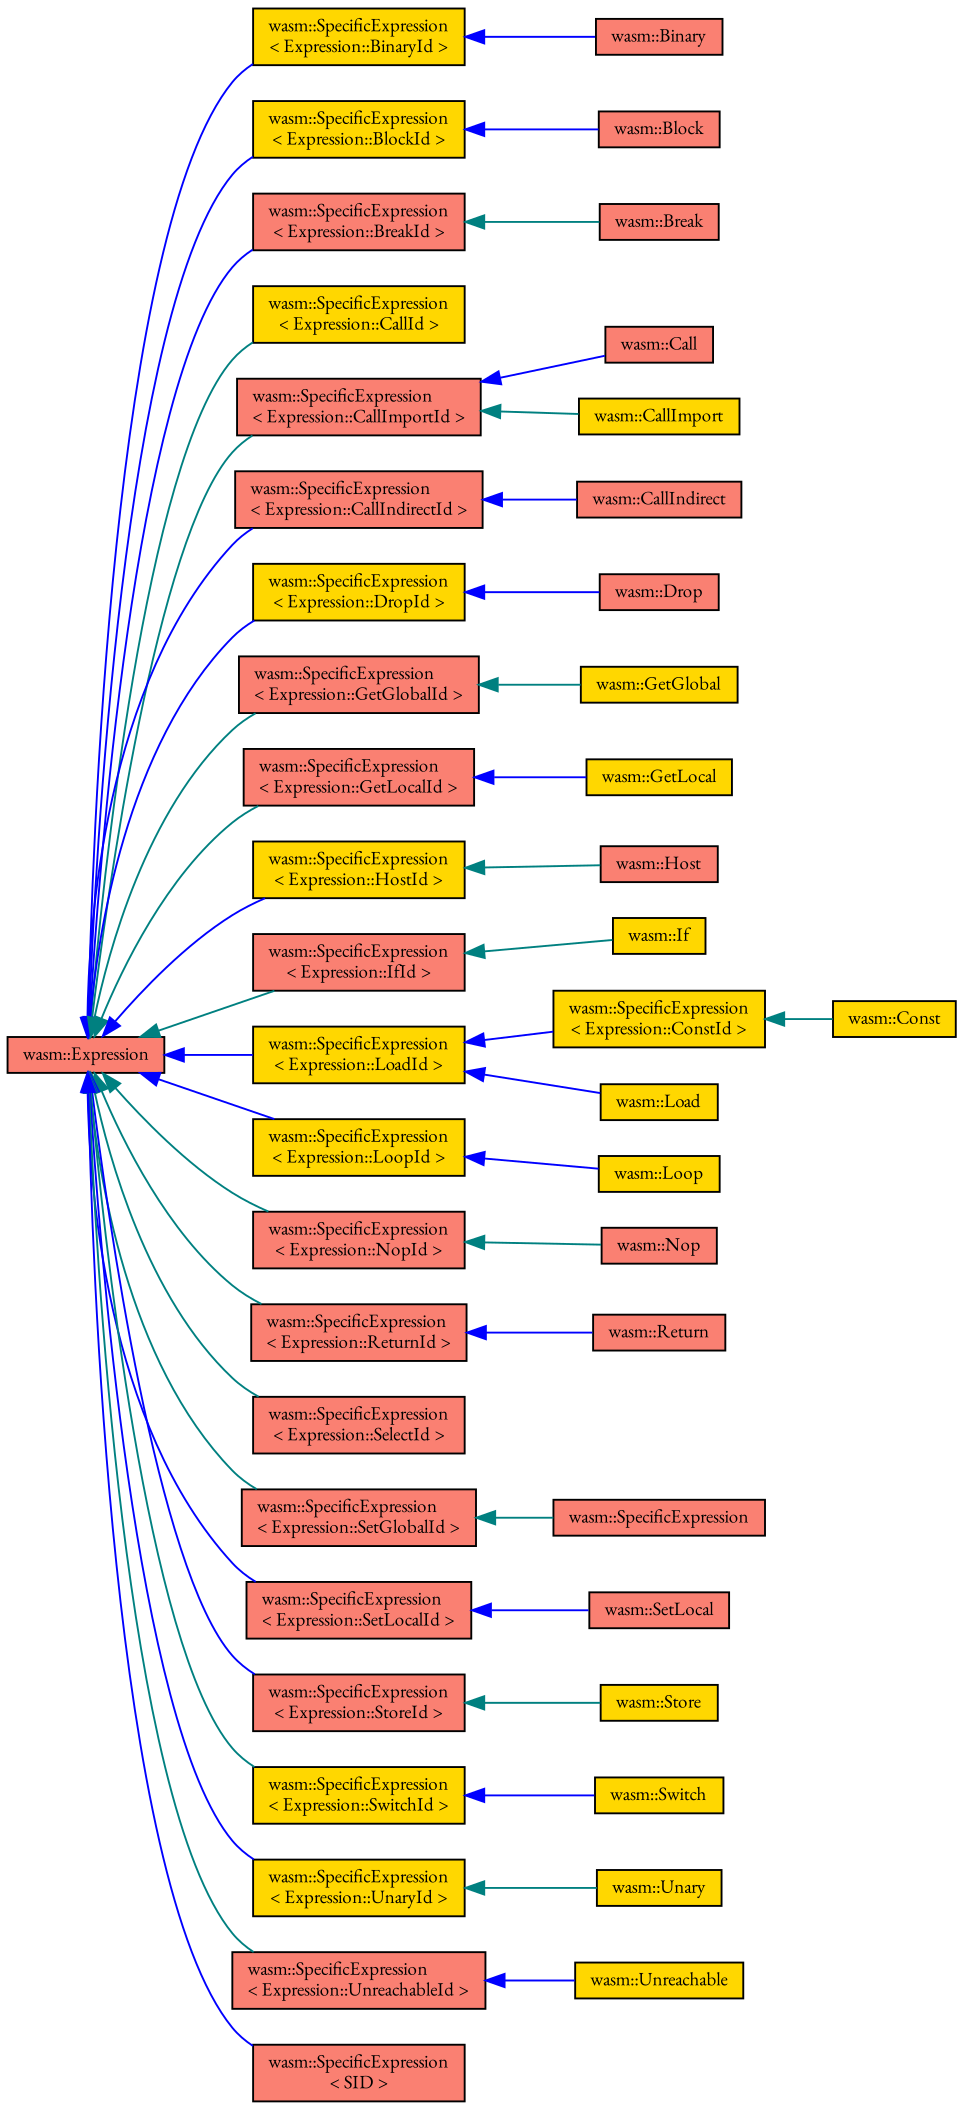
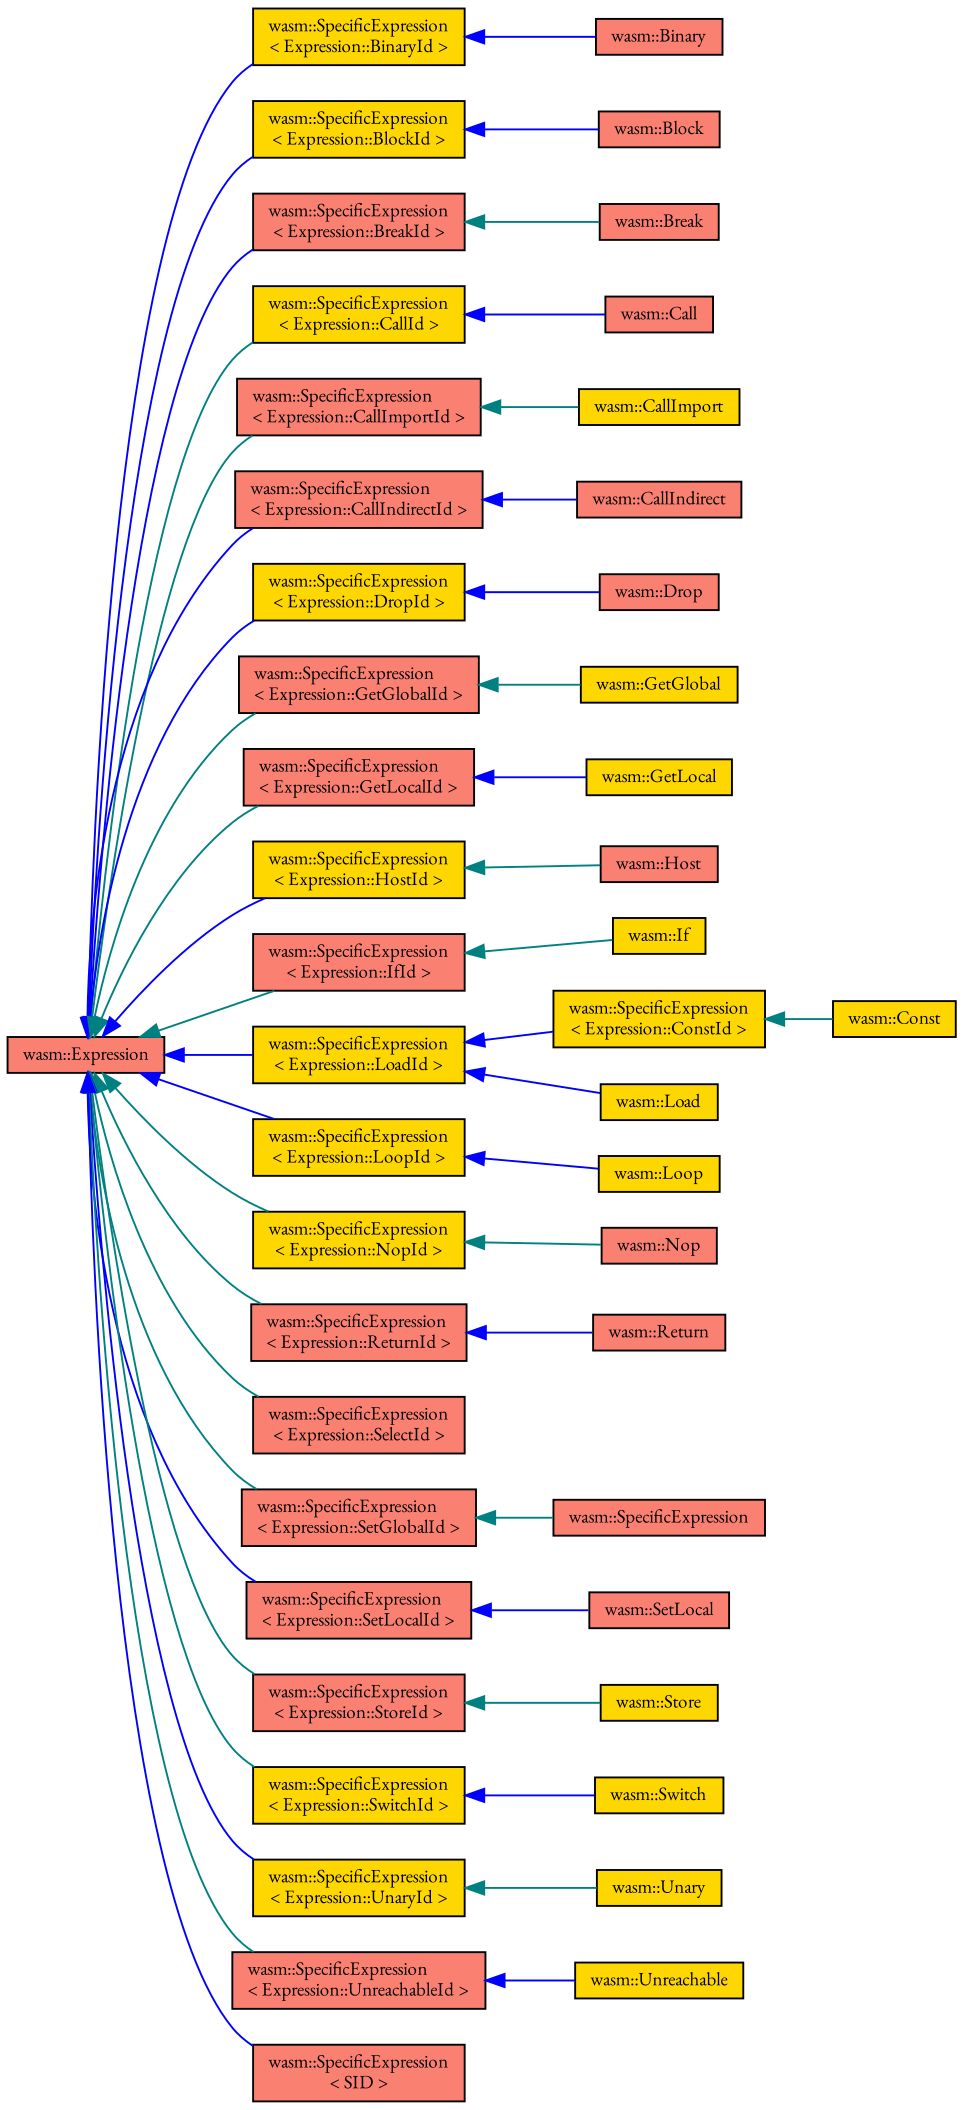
edge "wasm::Call" -> "wasm::SpecificExpression < Expression::CallImportId >": now "wasm::Call" -> "wasm::SpecificExpression < Expression::CallId >"
node "wasm::SpecificExpression < Expression::NopId >": fillcolor salmon -> gold
edge "wasm::SpecificExpression < Expression::StoreId >" -> "wasm::Expression": color blue -> teal
